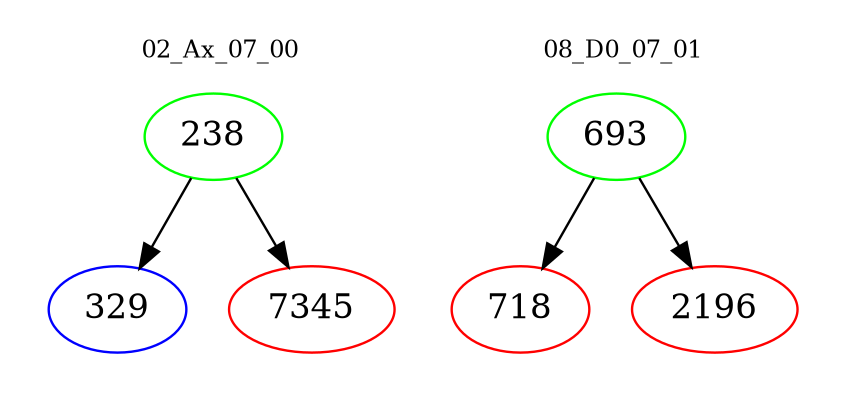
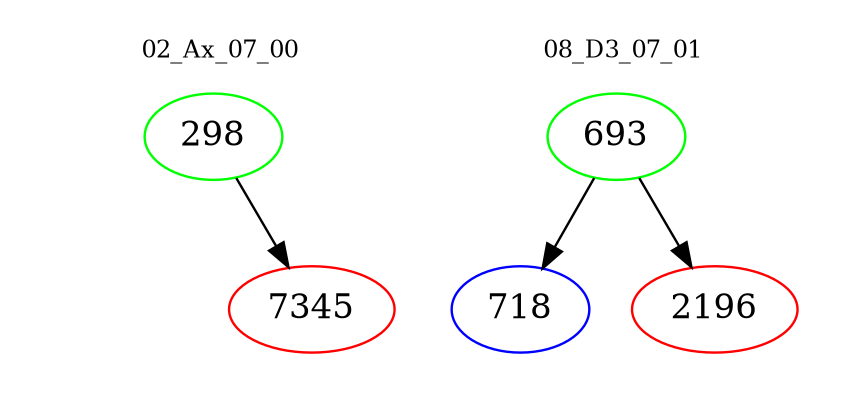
cluster "08_D0_07_01": label "08_D0_07_01" -> "08_D3_07_01"
node "238": label "238" -> "298"
node "329": removed
node "718": color red -> blue
